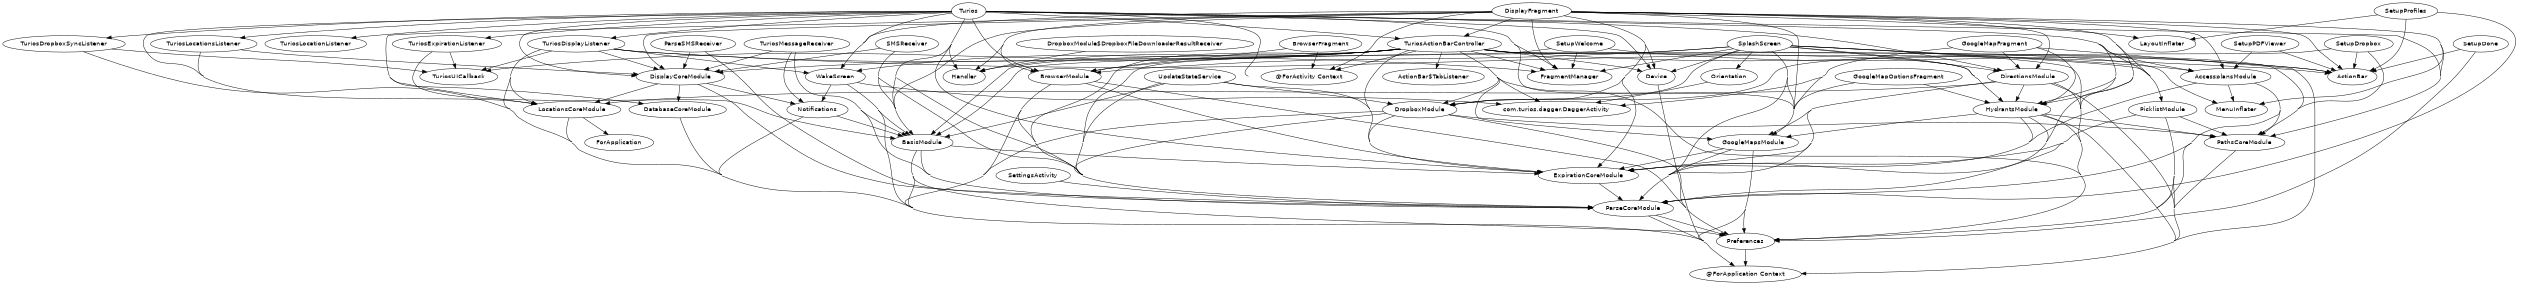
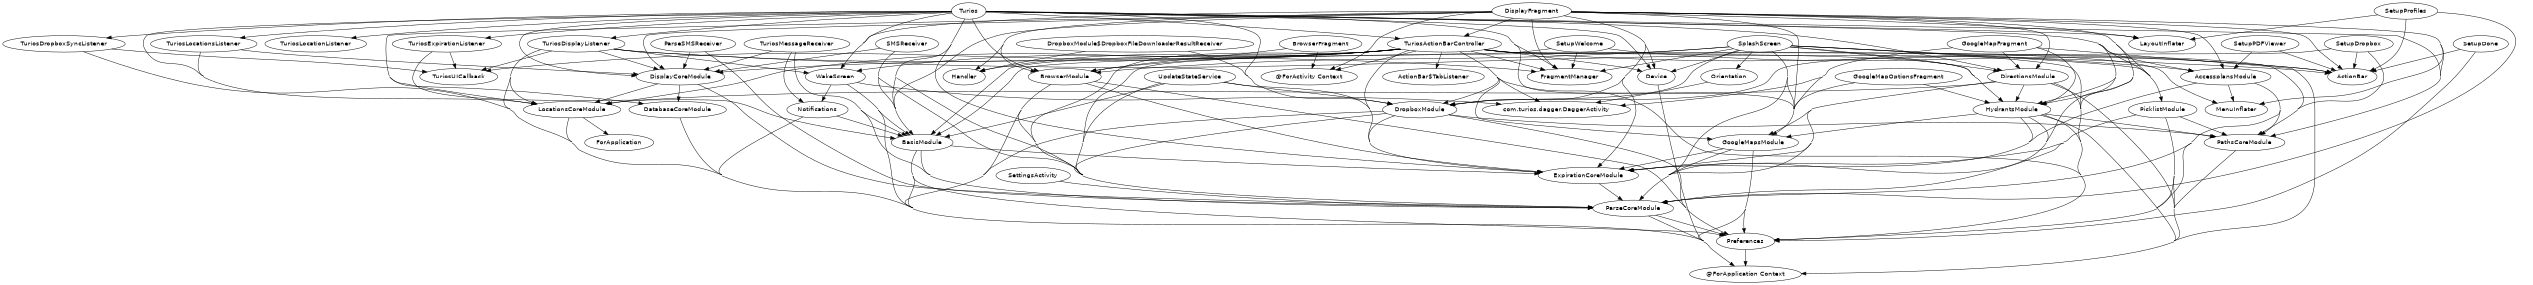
edge "Turios" -> "Handler": now "Turios" -> "LayoutInflater"
edge "TuriosActionBarController" -> "LocationsCoreModule": added
edge "DropboxModule$DropboxFileDownloaderResultReceiver" -> "DropboxModule": added
edge "DisplayCoreModule" -> "Notifications": removed
